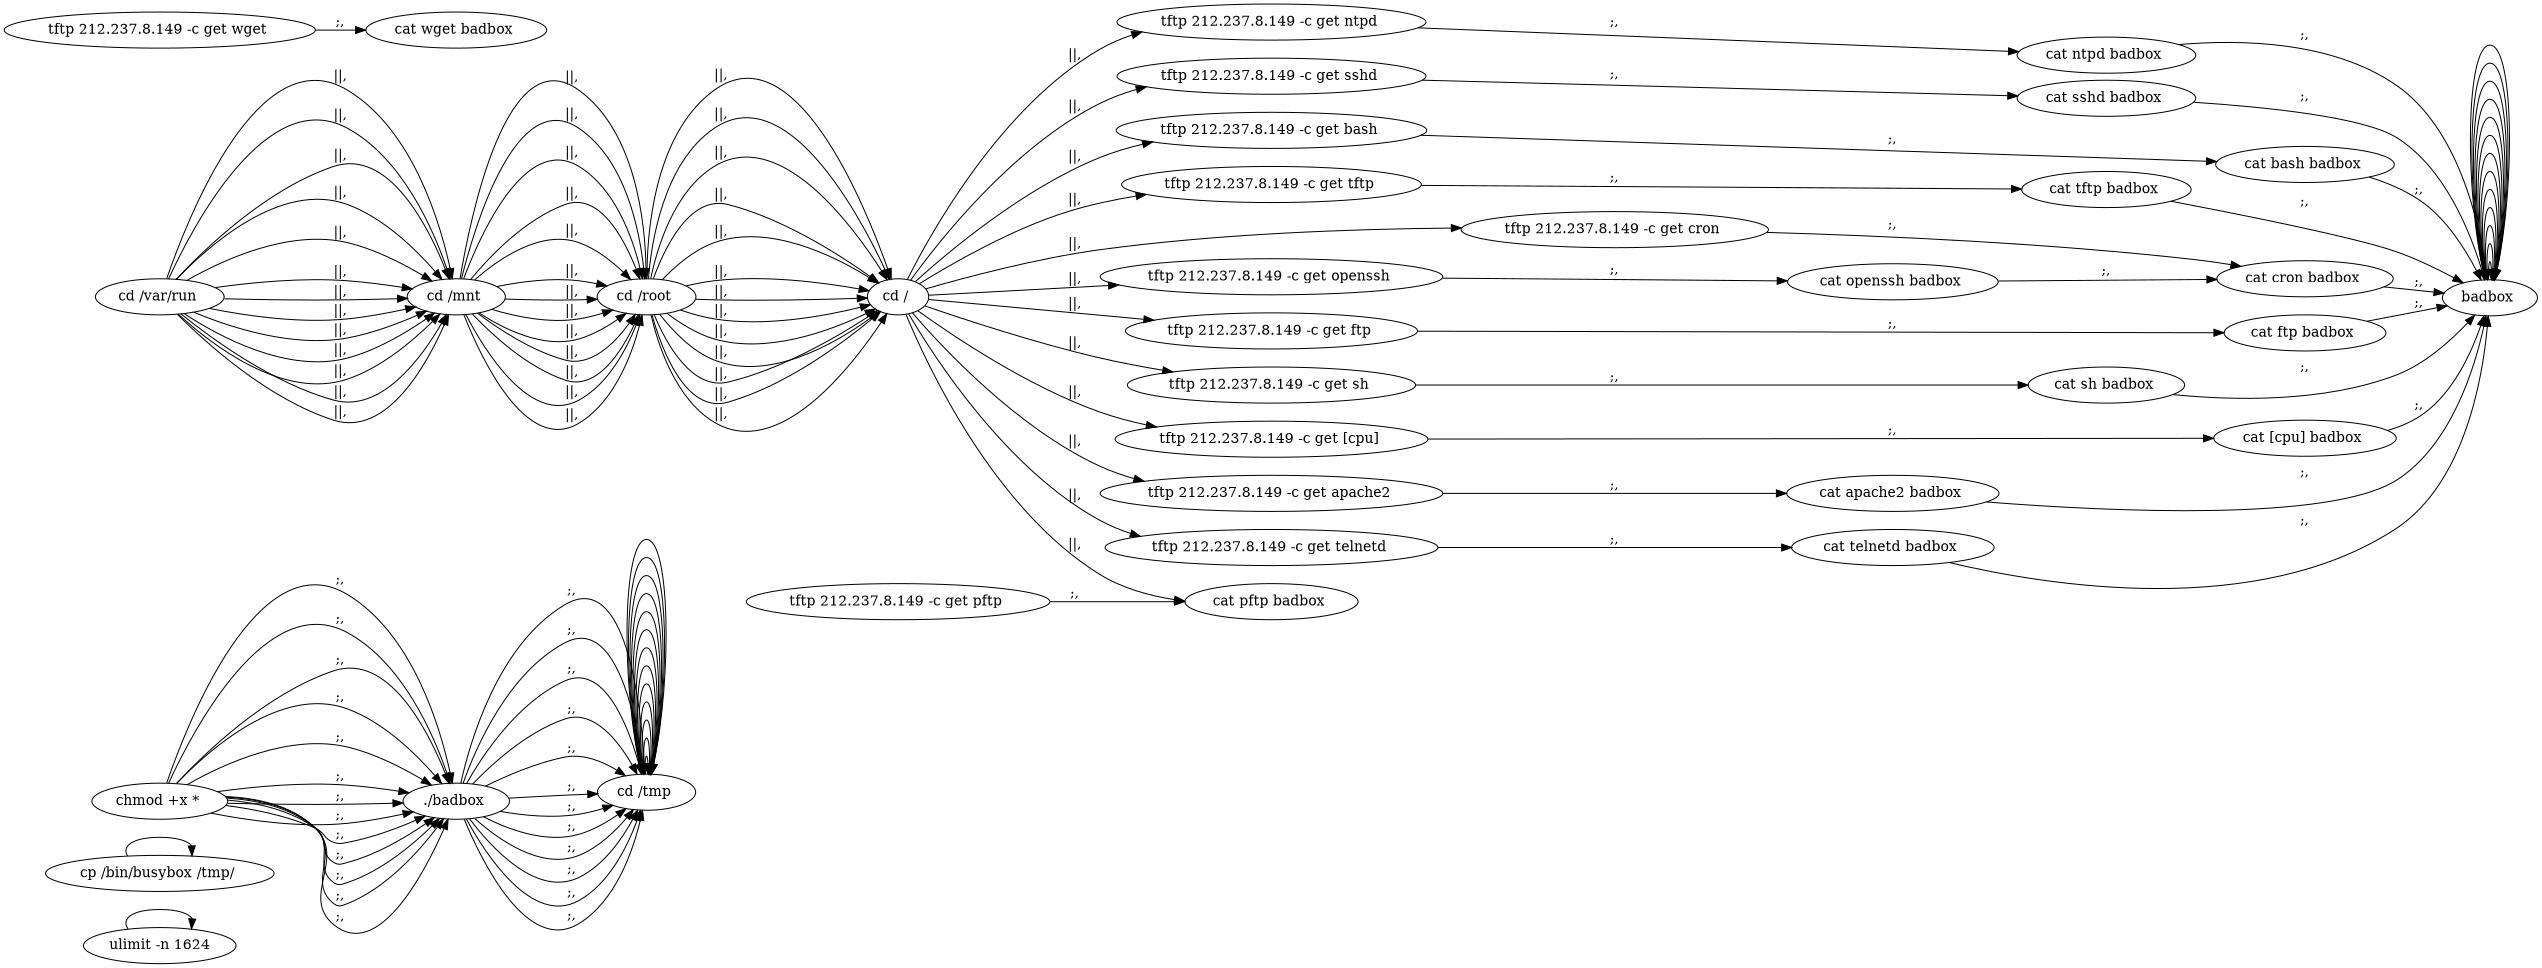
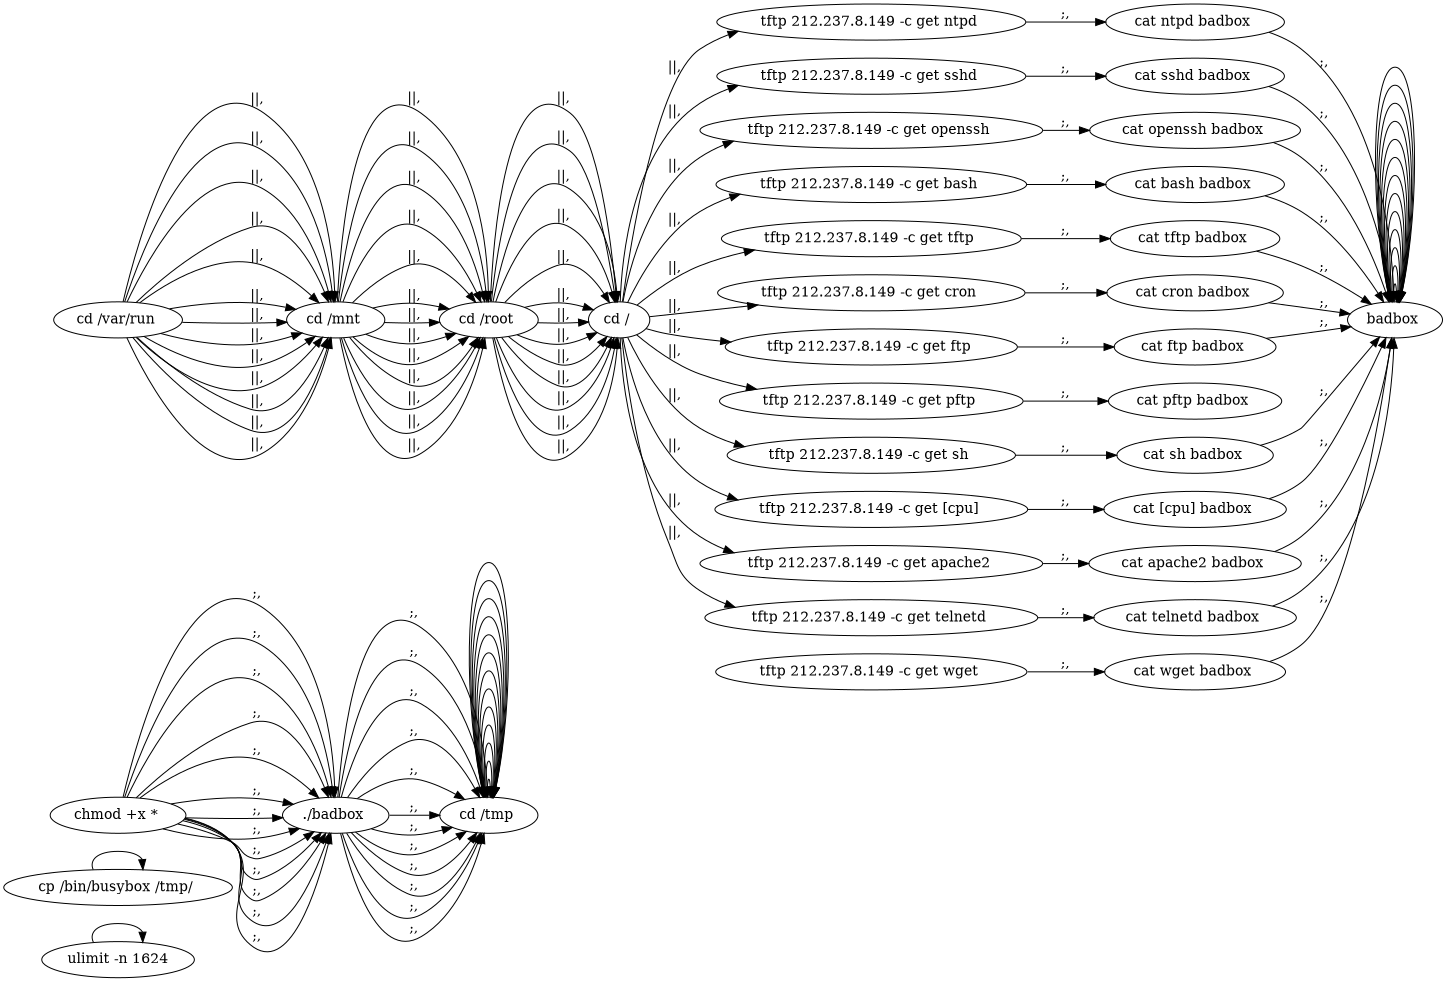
edge "cat openssh badbox" -> "cat cron badbox": now "cat openssh badbox" -> "badbox"
edge "cd /" -> "cat pftp badbox": now "cd /" -> "tftp 212.237.8.149 -c get pftp"
edge "cat wget badbox" -> "badbox": added, label ";,"
